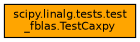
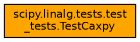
node "scipy.linalg.tests.test _fblas.TestCaxpy": label "scipy.linalg.tests.test _fblas.TestCaxpy" -> "scipy.linalg.tests.test _tests.TestCaxpy"
